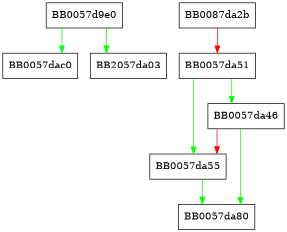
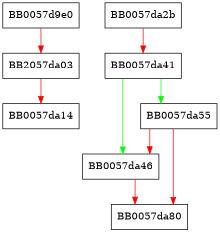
node "BB0087da2b": label "BB0087da2b" -> "BB0057da2b"
edge "BB0057d9e0" -> "BB2057da03": color green -> red
node "BB0057dac0": removed
node "BB0057da51": label "BB0057da51" -> "BB0057da41"
node "BB0057da14": added
edge "BB0057da46" -> "BB0057da55": reversed
edge "BB0057da46" -> "BB0057da80": color green -> red
edge "BB0057da55" -> "BB0057da80": color green -> red
